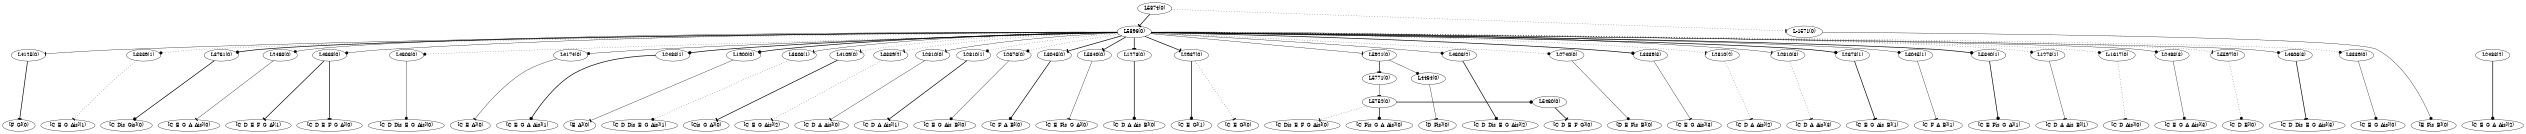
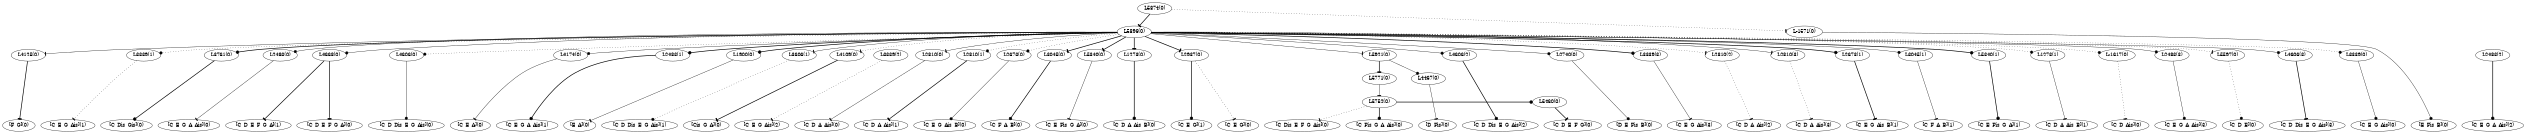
edge "L5896(0)" -> "L3339(2)": removed
edge "L5896(0)" -> "L2740(0)": style dotted -> solid
node "L4464(0)": label "L4464(0)" -> "L4467(0)"
